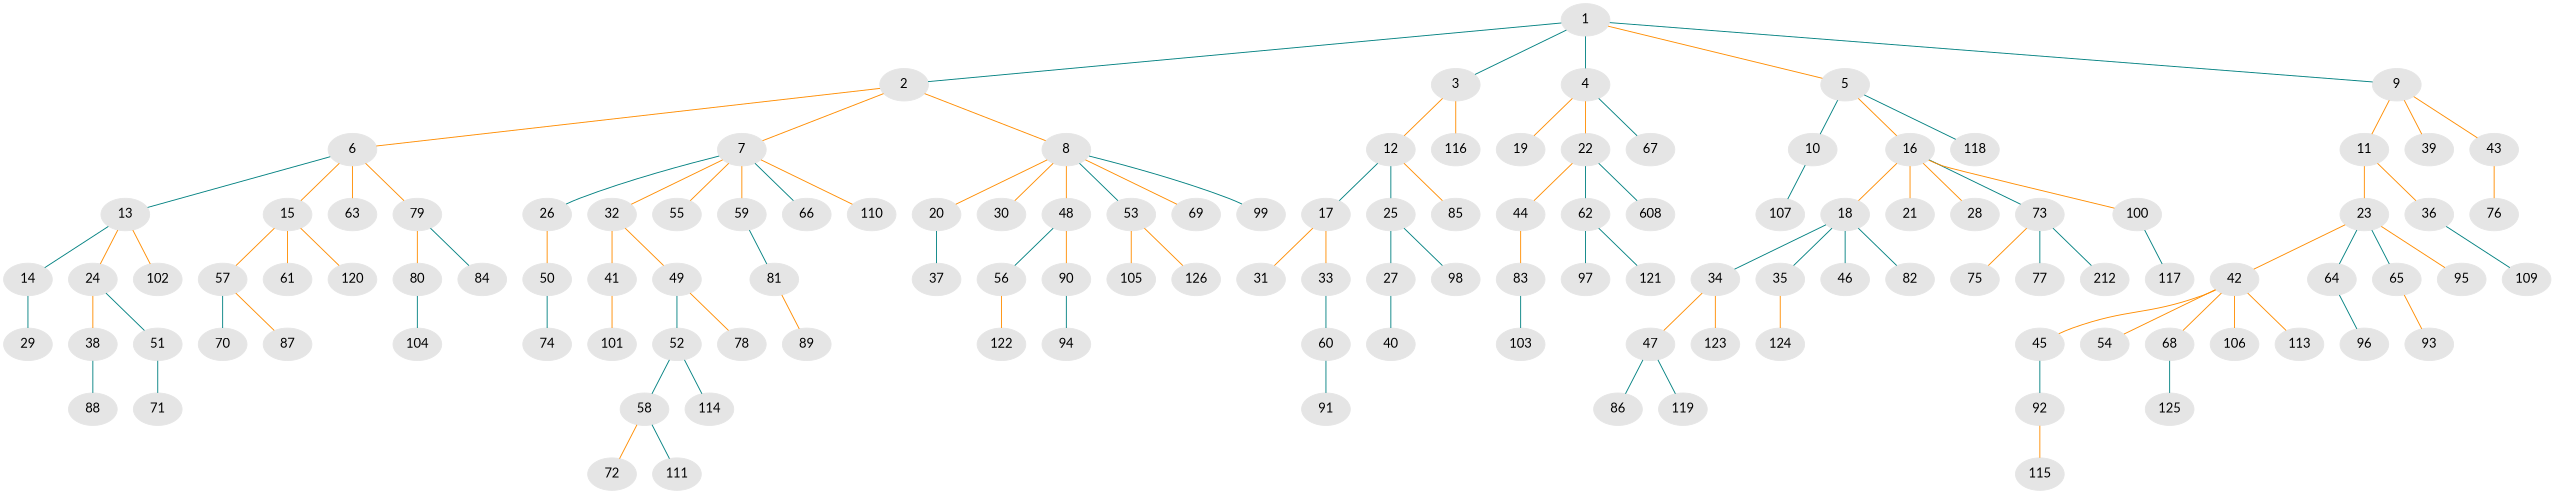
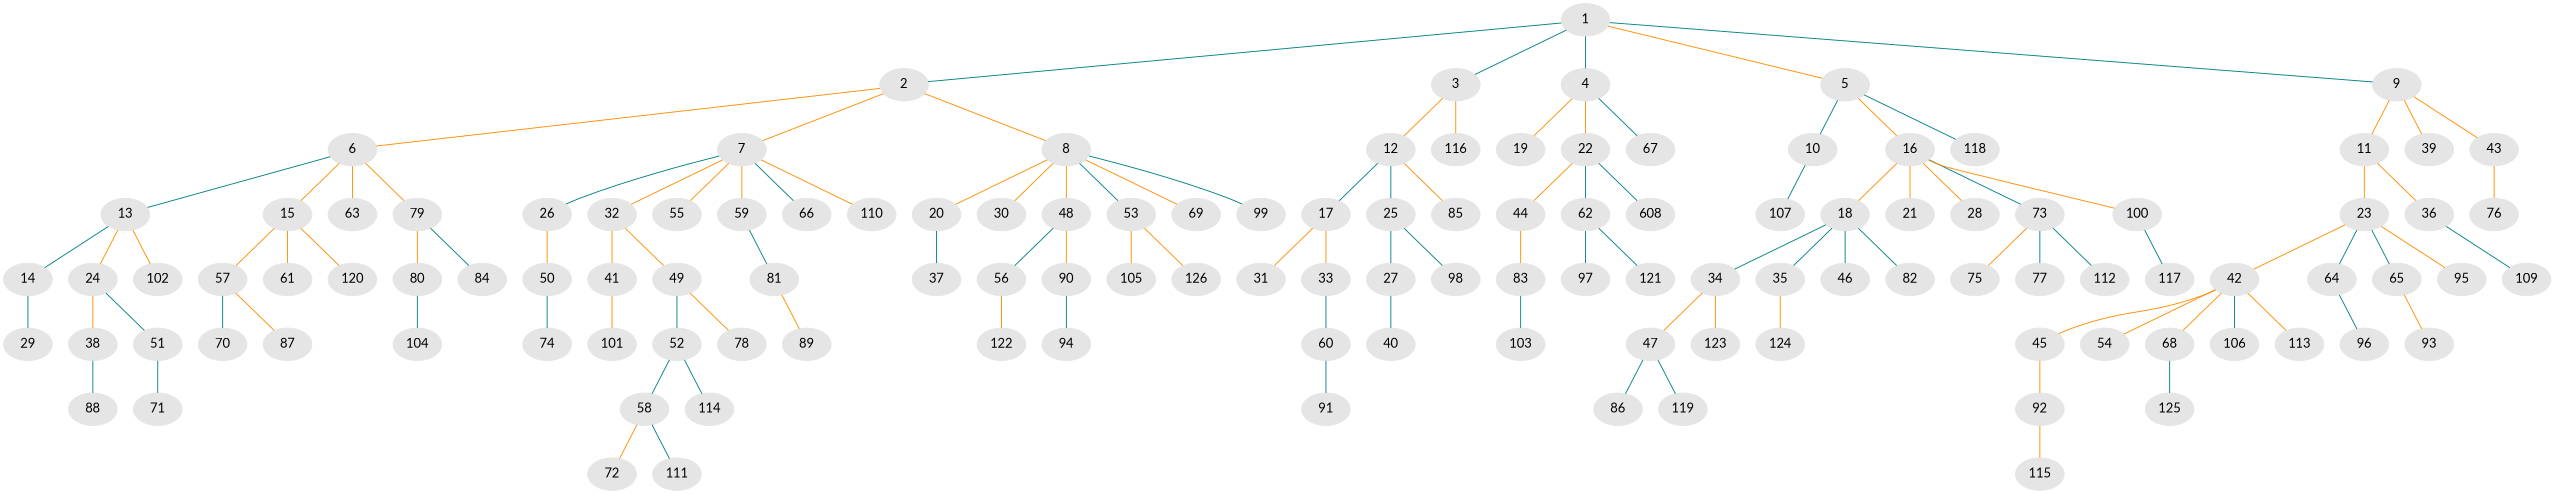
node "212": label "212" -> "112"
edge "42" -- "106": color darkorange -> teal
edge "45" -- "92": color teal -> darkorange
